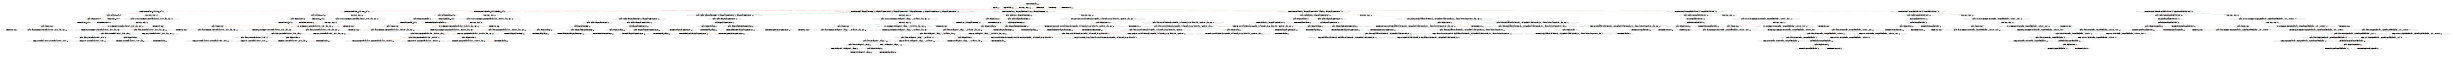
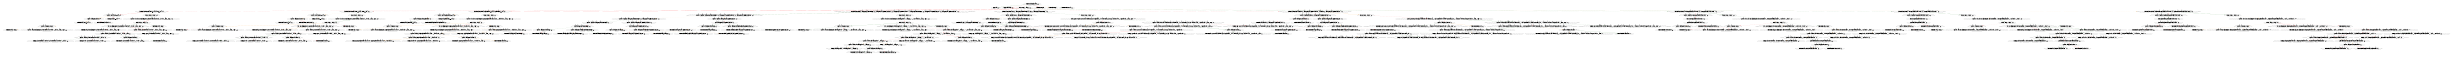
node "(IDENTIFIER,this,remote.getClassFile(buildDir))": removed
